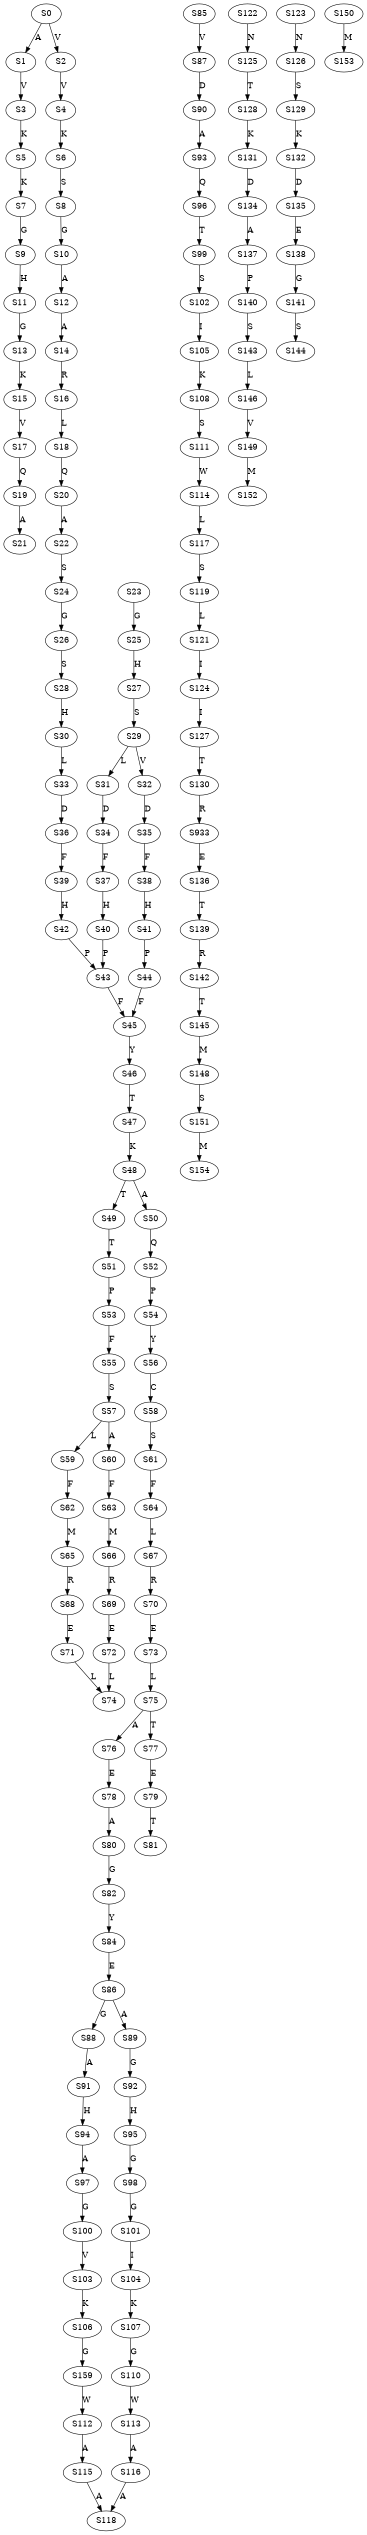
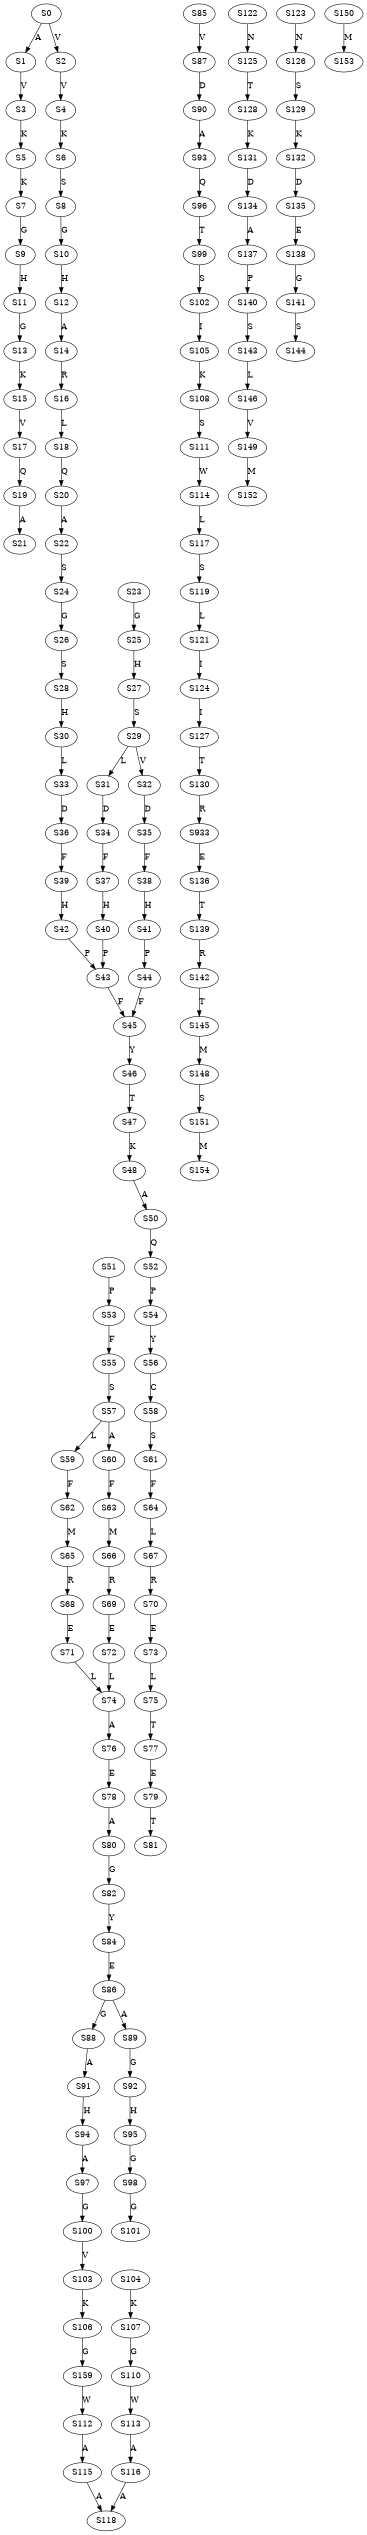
edge "S10" -> "S12": label "A" -> "H"
node "S49": removed
edge "S75" -> "S76": now "S74" -> "S76"
edge "S101" -> "S104": removed, label "I"
